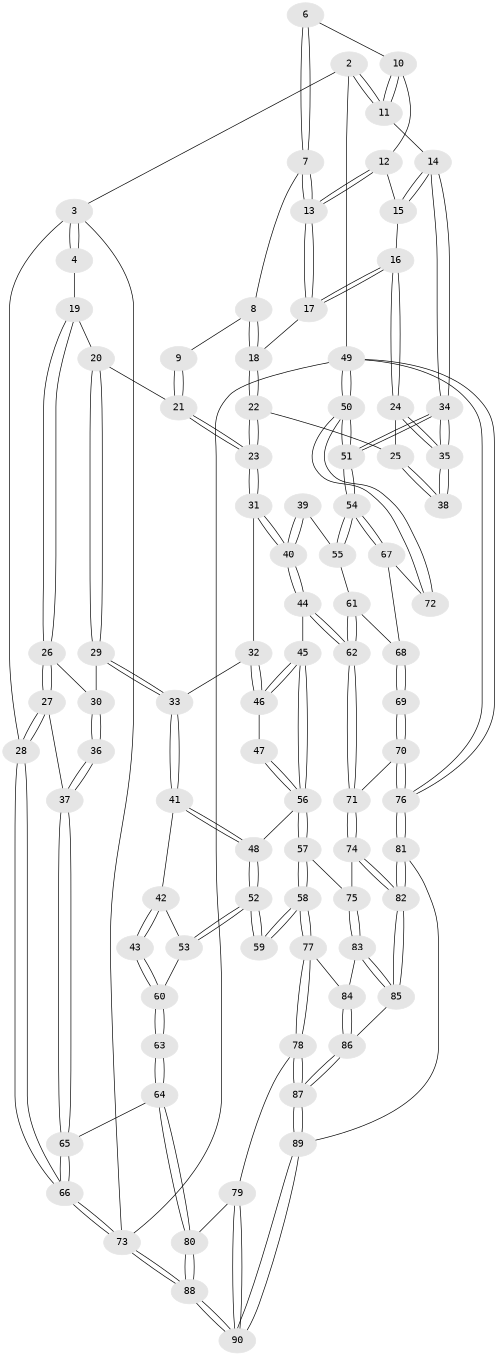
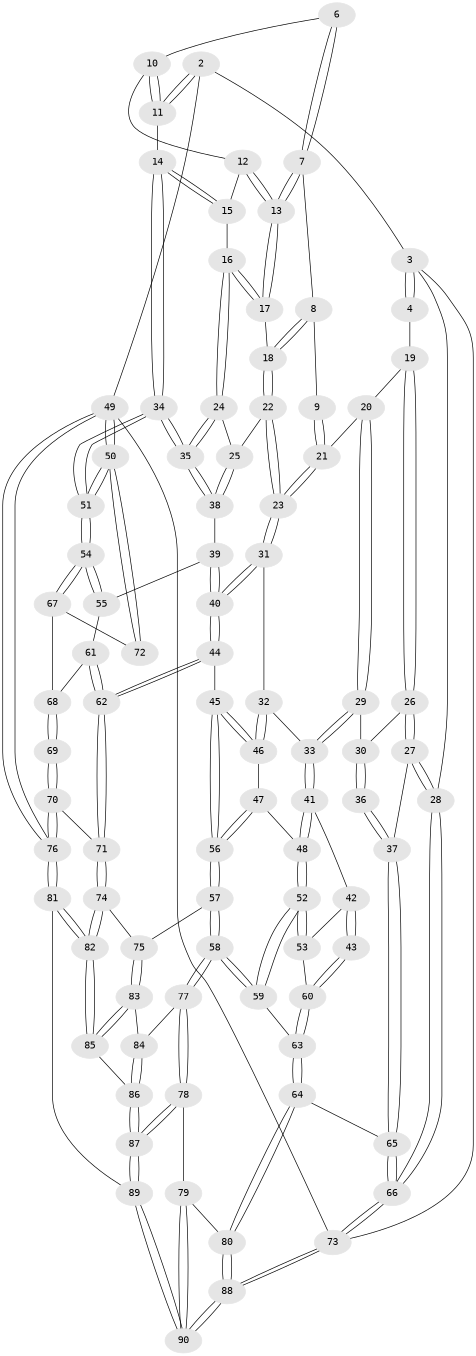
edge "38" -- "39": added
edge "56" -- "48": now "47" -- "48"
edge "59" -- "63": added
